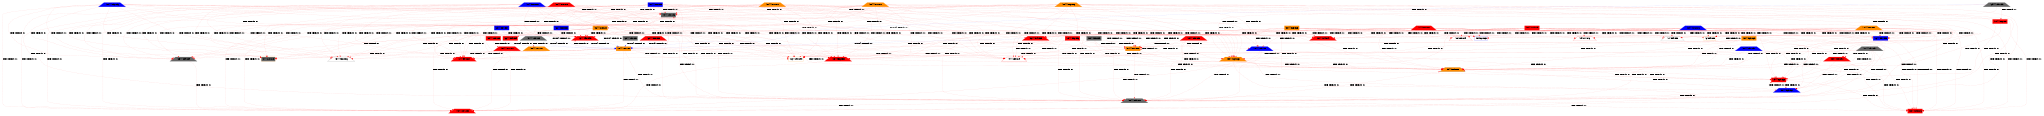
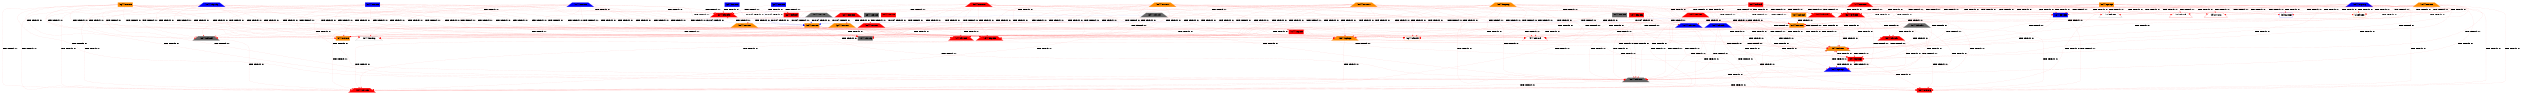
node "(64**)424-424": added
edge "(70**)401-406" -> "(16**)248-248": reversed
node "(8**)241-248": fillcolor gray40 -> darkorange
